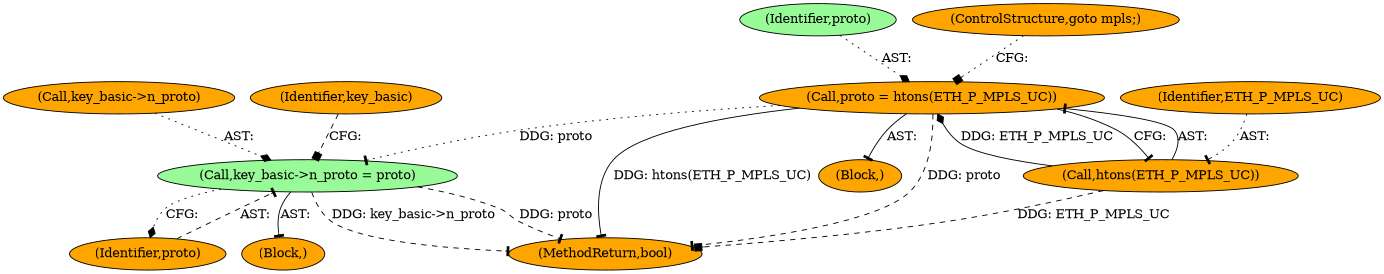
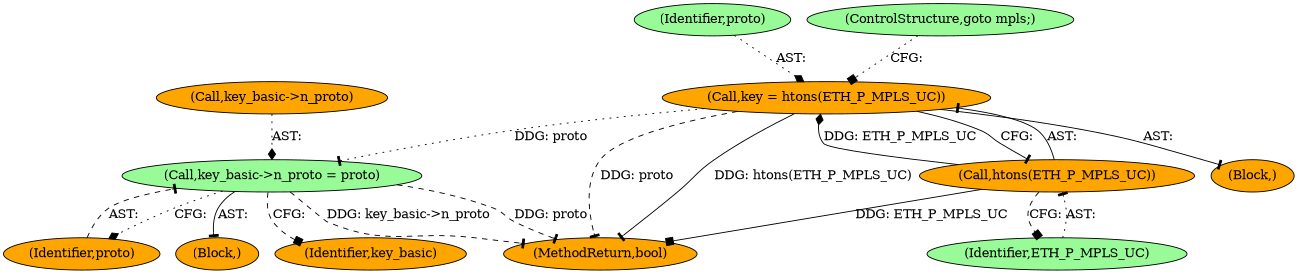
node "(ControlStructure,goto mpls;)": fillcolor orange -> palegreen
node "(Call,proto = htons(ETH_P_MPLS_UC))": label "(Call,proto = htons(ETH_P_MPLS_UC))" -> "(Call,key = htons(ETH_P_MPLS_UC))"
node "(Identifier,ETH_P_MPLS_UC)": fillcolor orange -> palegreen
edge "(Identifier,key_basic)" -> "(Call,key_basic->n_proto = proto)": reversed
edge "(Call,htons(ETH_P_MPLS_UC))" -> "(Identifier,ETH_P_MPLS_UC)": added, label "CFG:"
edge "(Call,htons(ETH_P_MPLS_UC))" -> "(MethodReturn,bool)": style dashed -> solid
